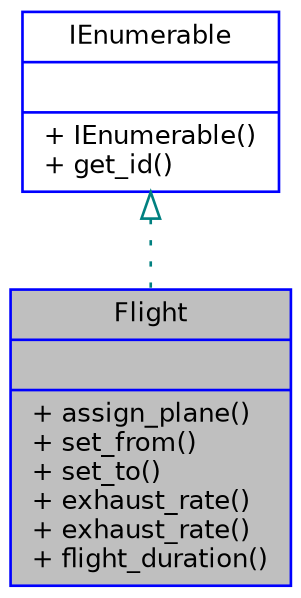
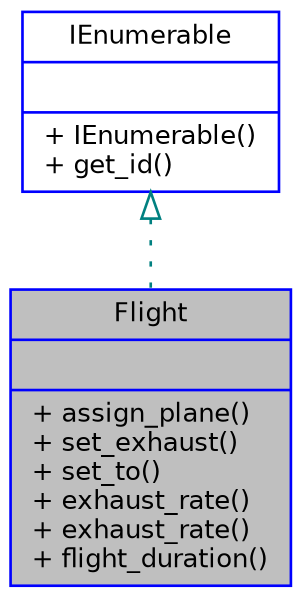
node "Flight": text "+ set_from()" -> "+ set_exhaust()"
